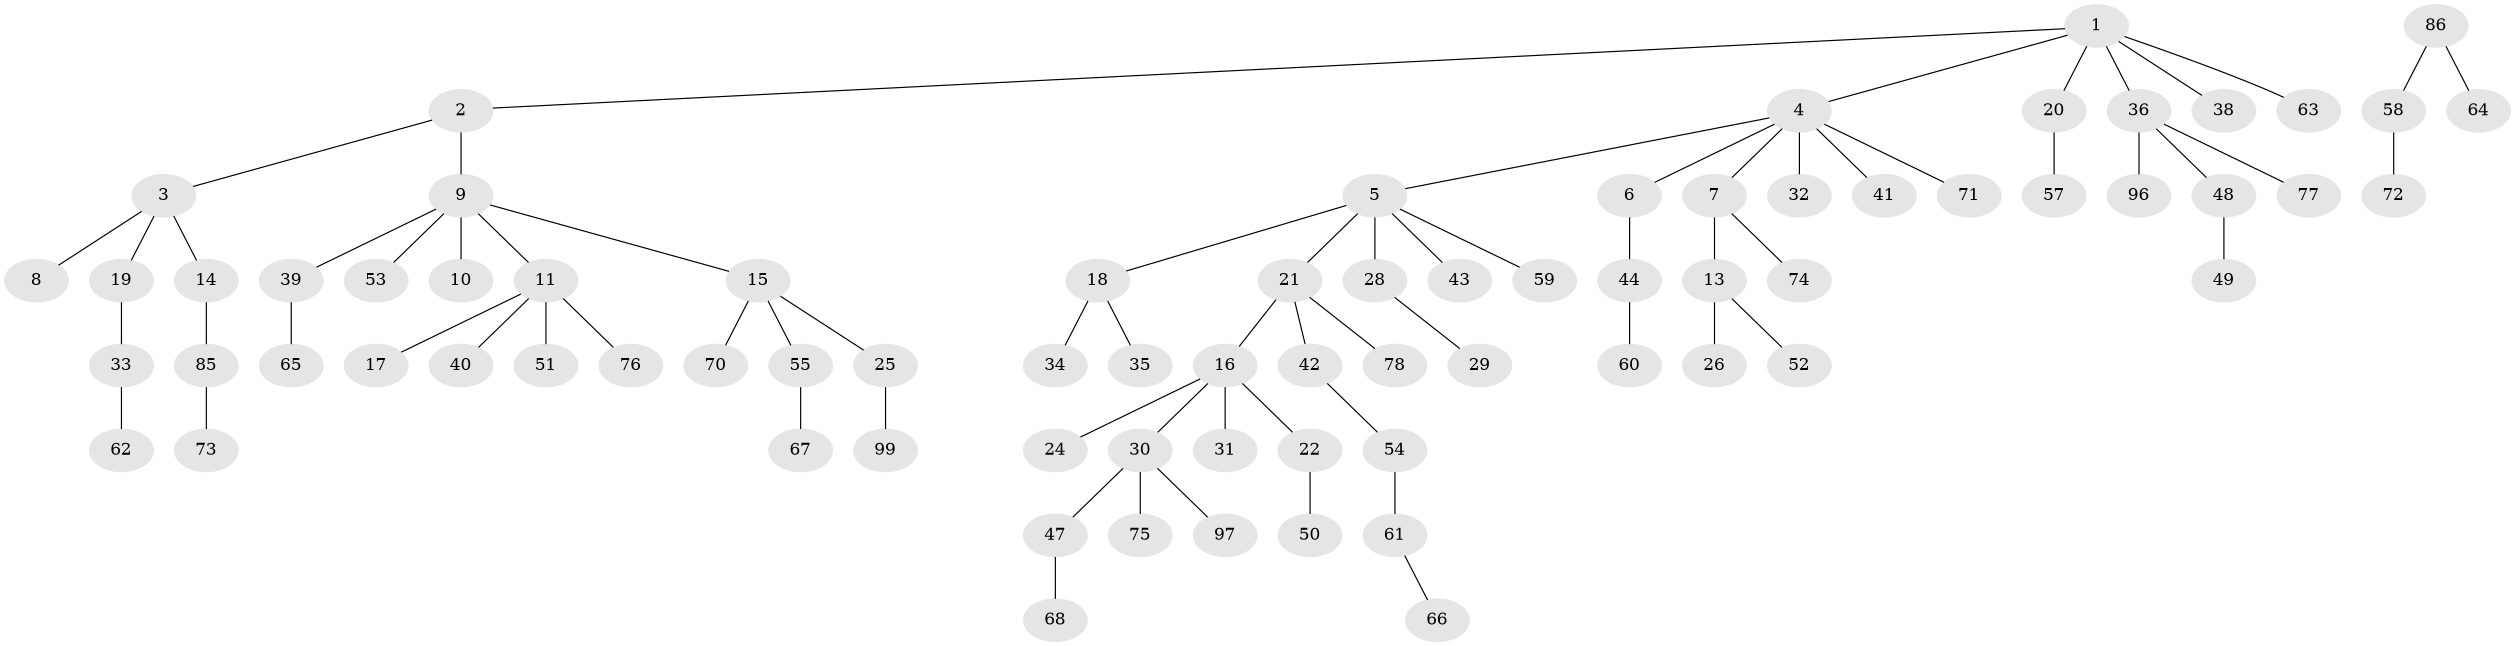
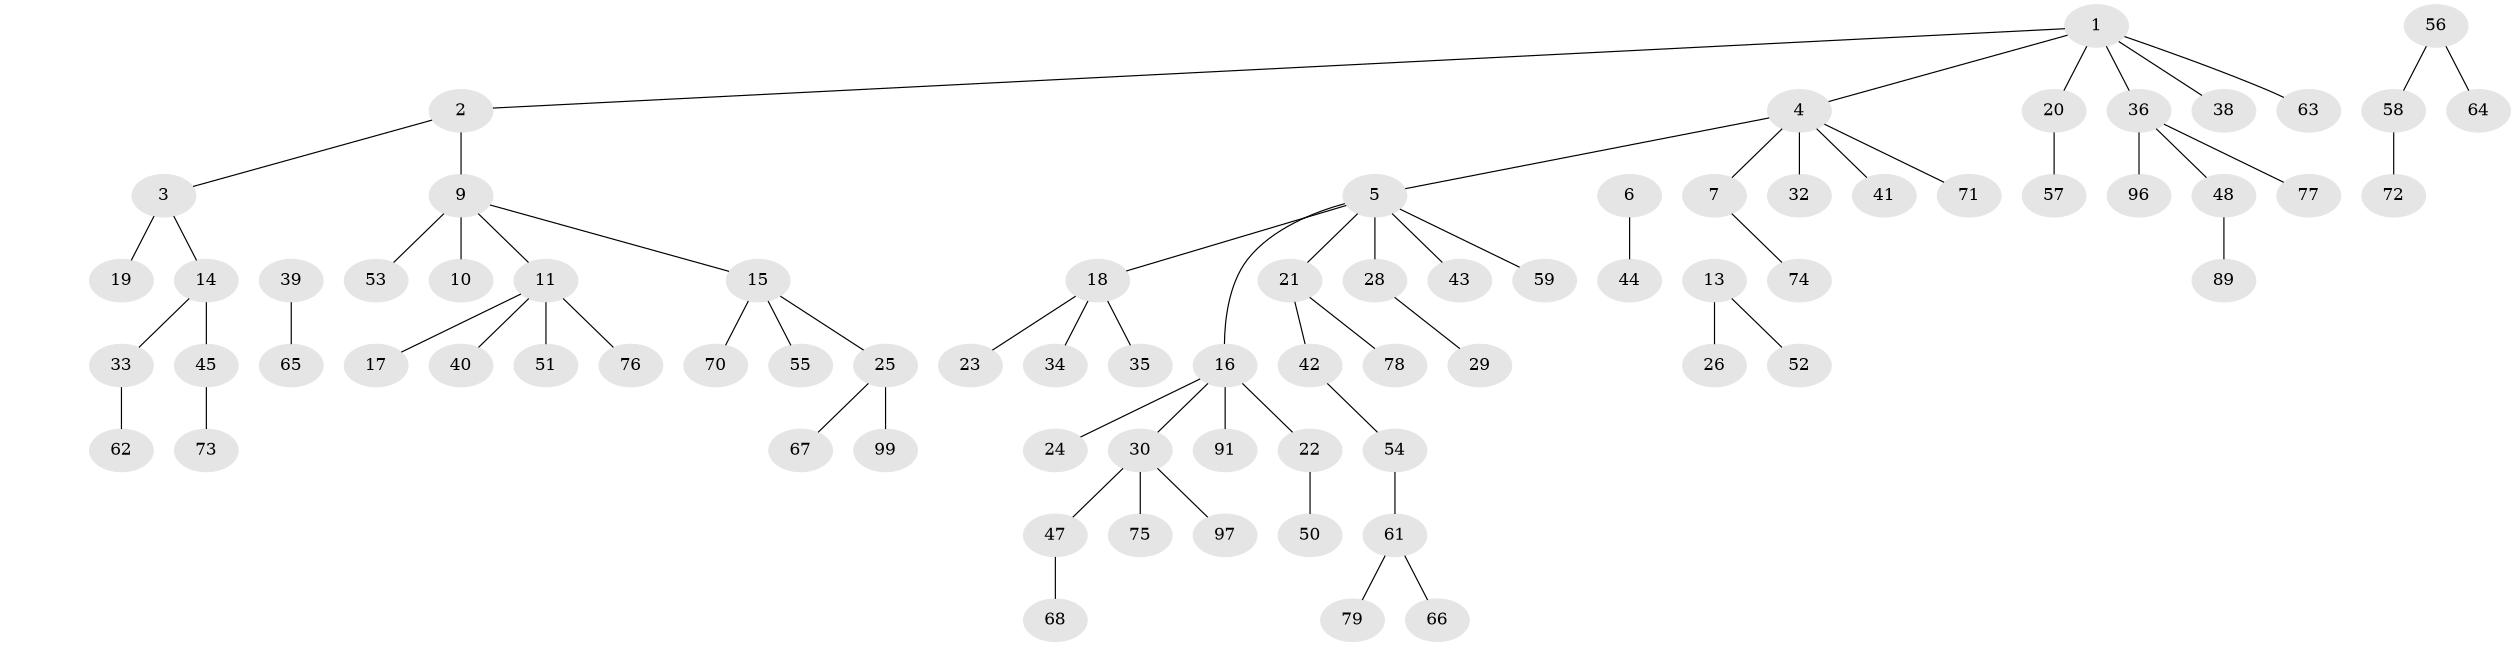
node "86": label "86" -> "56"
edge "4" -- "6": removed
edge "9" -- "39": removed
edge "7" -- "13": removed
node "8": removed
node "49": label "49" -> "89"
edge "19" -- "33": now "14" -- "33"
edge "21" -- "16": now "5" -- "16"
node "85": label "85" -> "45"
node "23": added
node "60": removed
edge "55" -- "67": now "25" -- "67"
node "31": label "31" -> "91"
node "79": added
